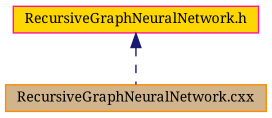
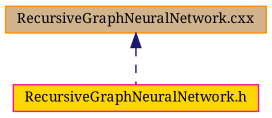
edge "RecursiveGraphNeuralNetwork.cxx" -> "RecursiveGraphNeuralNetwork.h": reversed
